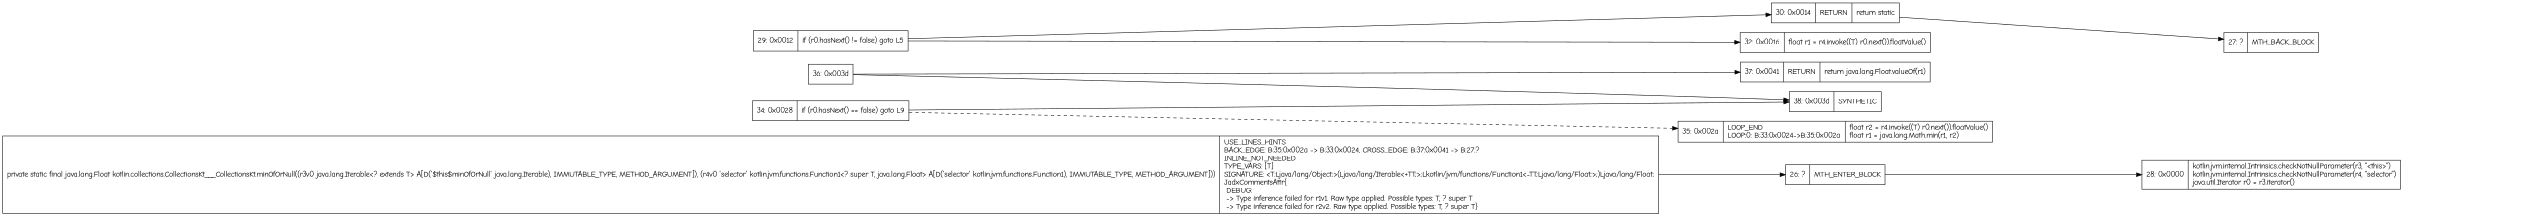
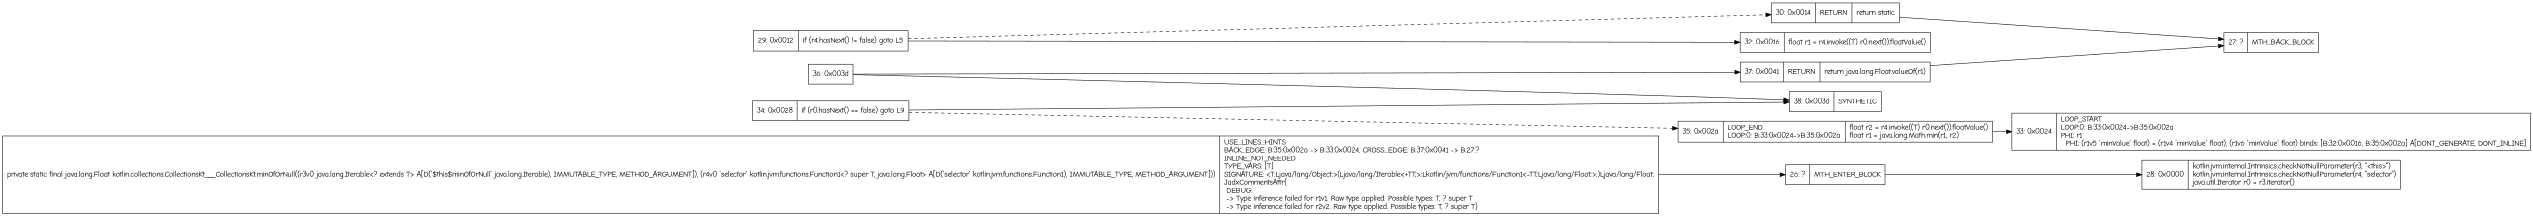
edge "29: 0x0012" -> "30: 0x0014": style solid -> dashed
node "29: 0x0012": text "if (r0.hasNext() != false) goto L5" -> "if (r4.hasNext() != false) goto L5"
edge "37: 0x0041" -> "27: ?": added
node "33: 0x0024": added
